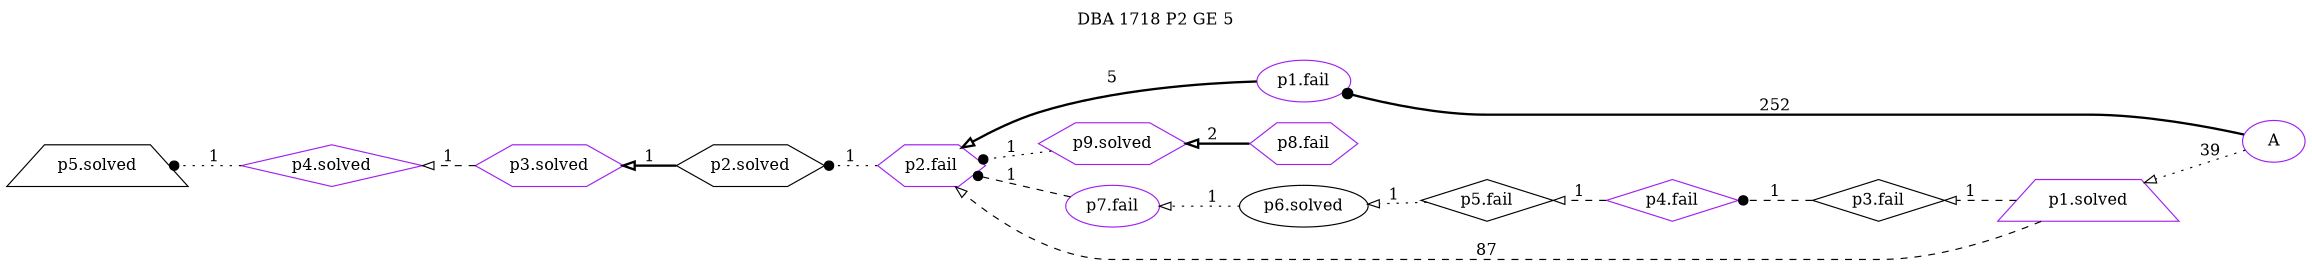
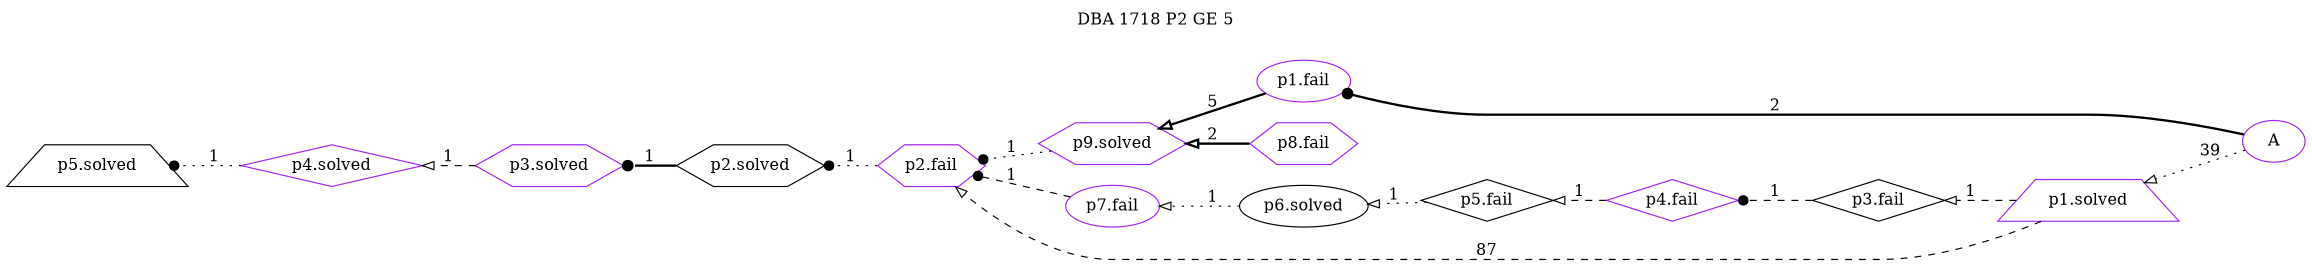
edge "p1.fail" -> "p2.fail": now "p1.fail" -> "p9.solved"
edge "A" -> "p1.fail": label "252" -> "2"
edge "p2.solved" -> "p3.solved": arrowhead onormal -> dot
